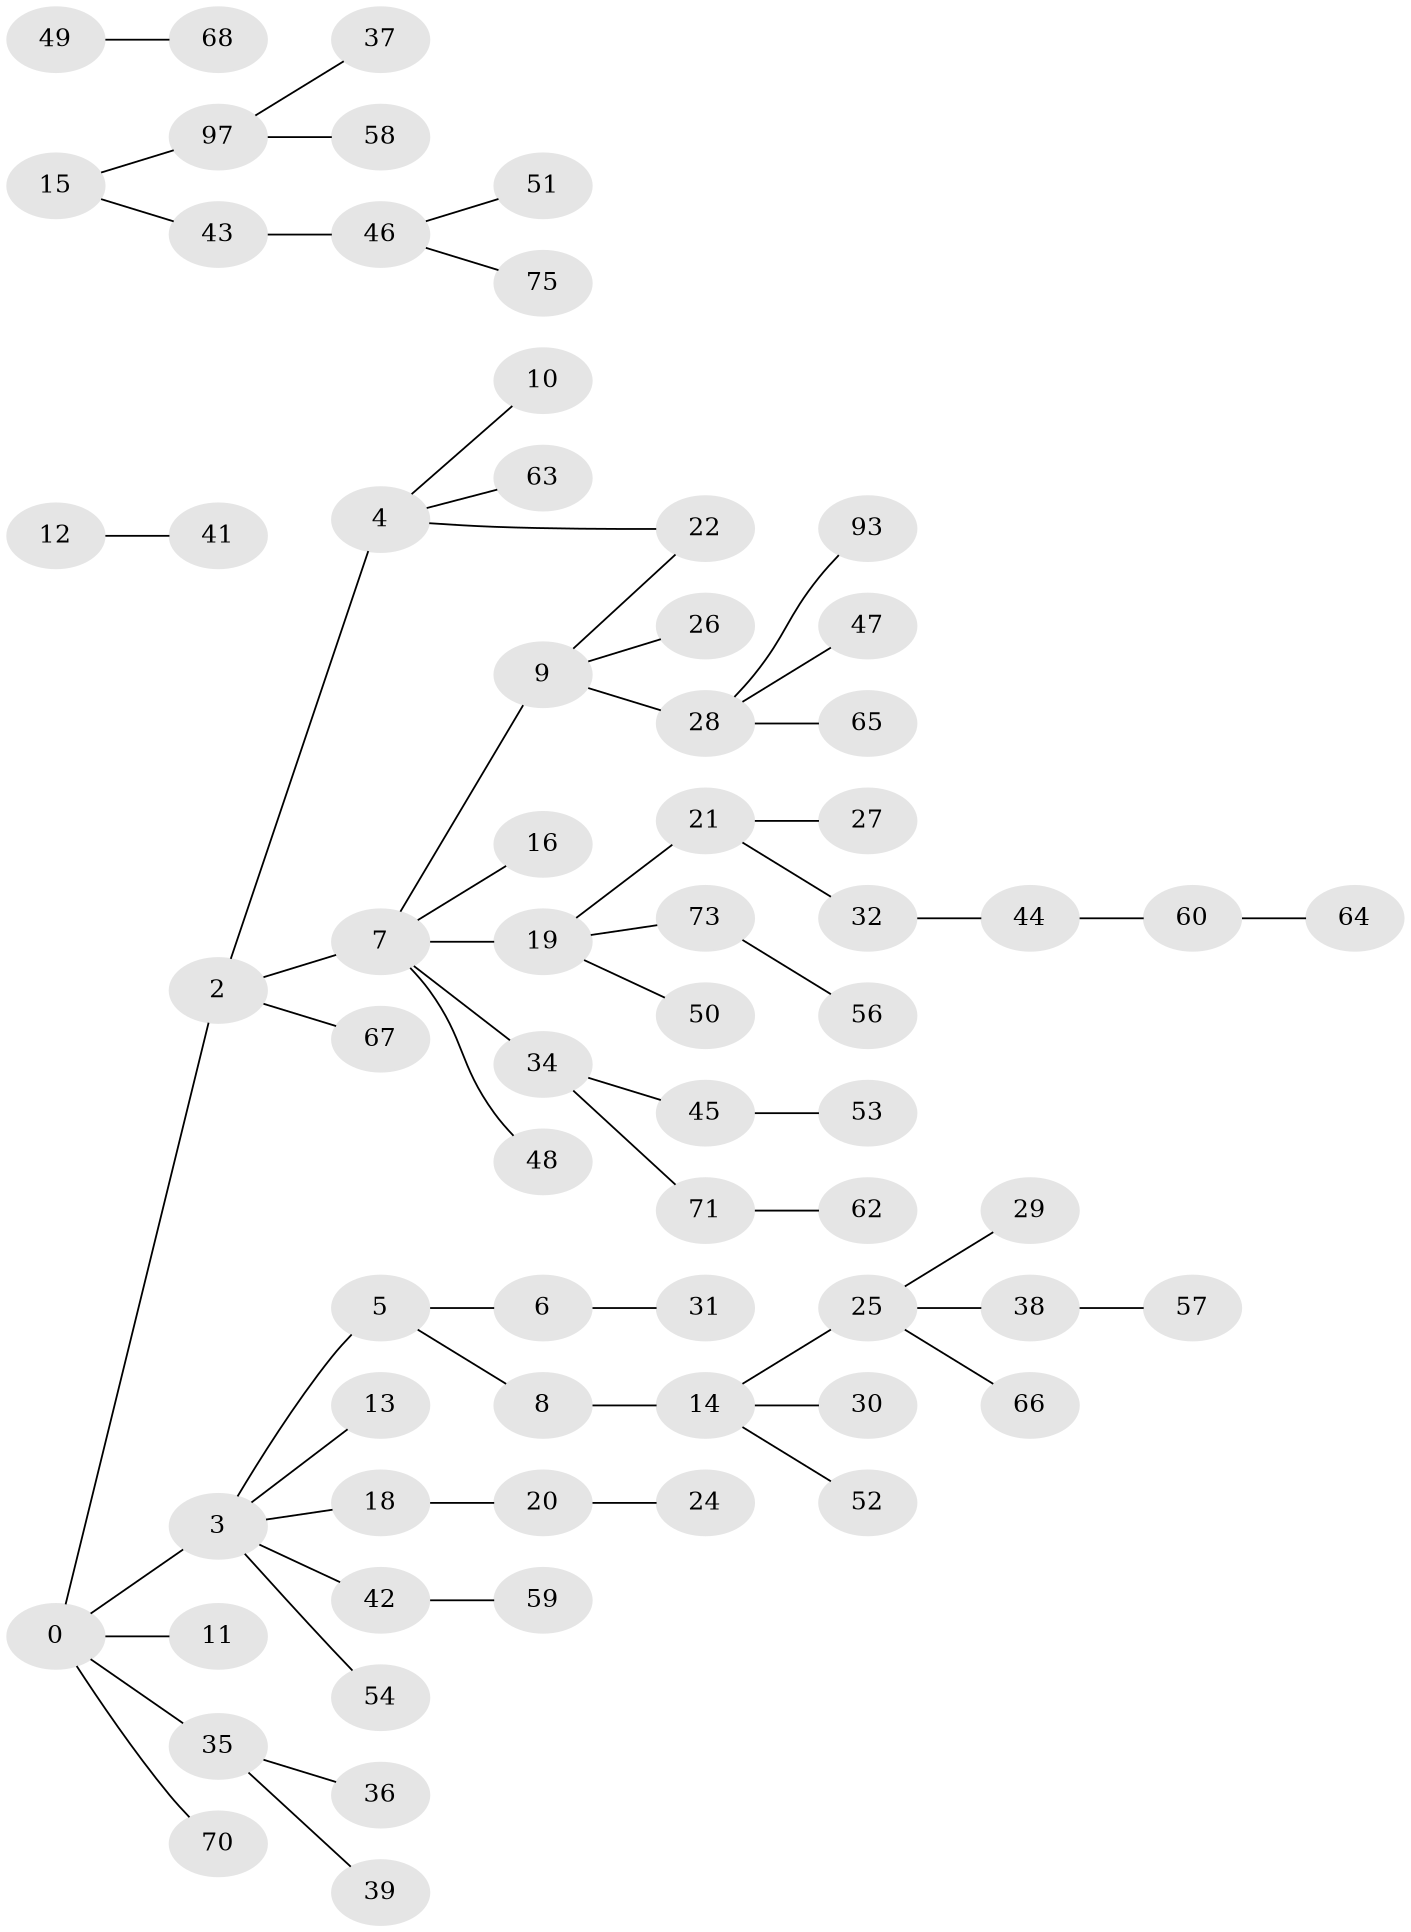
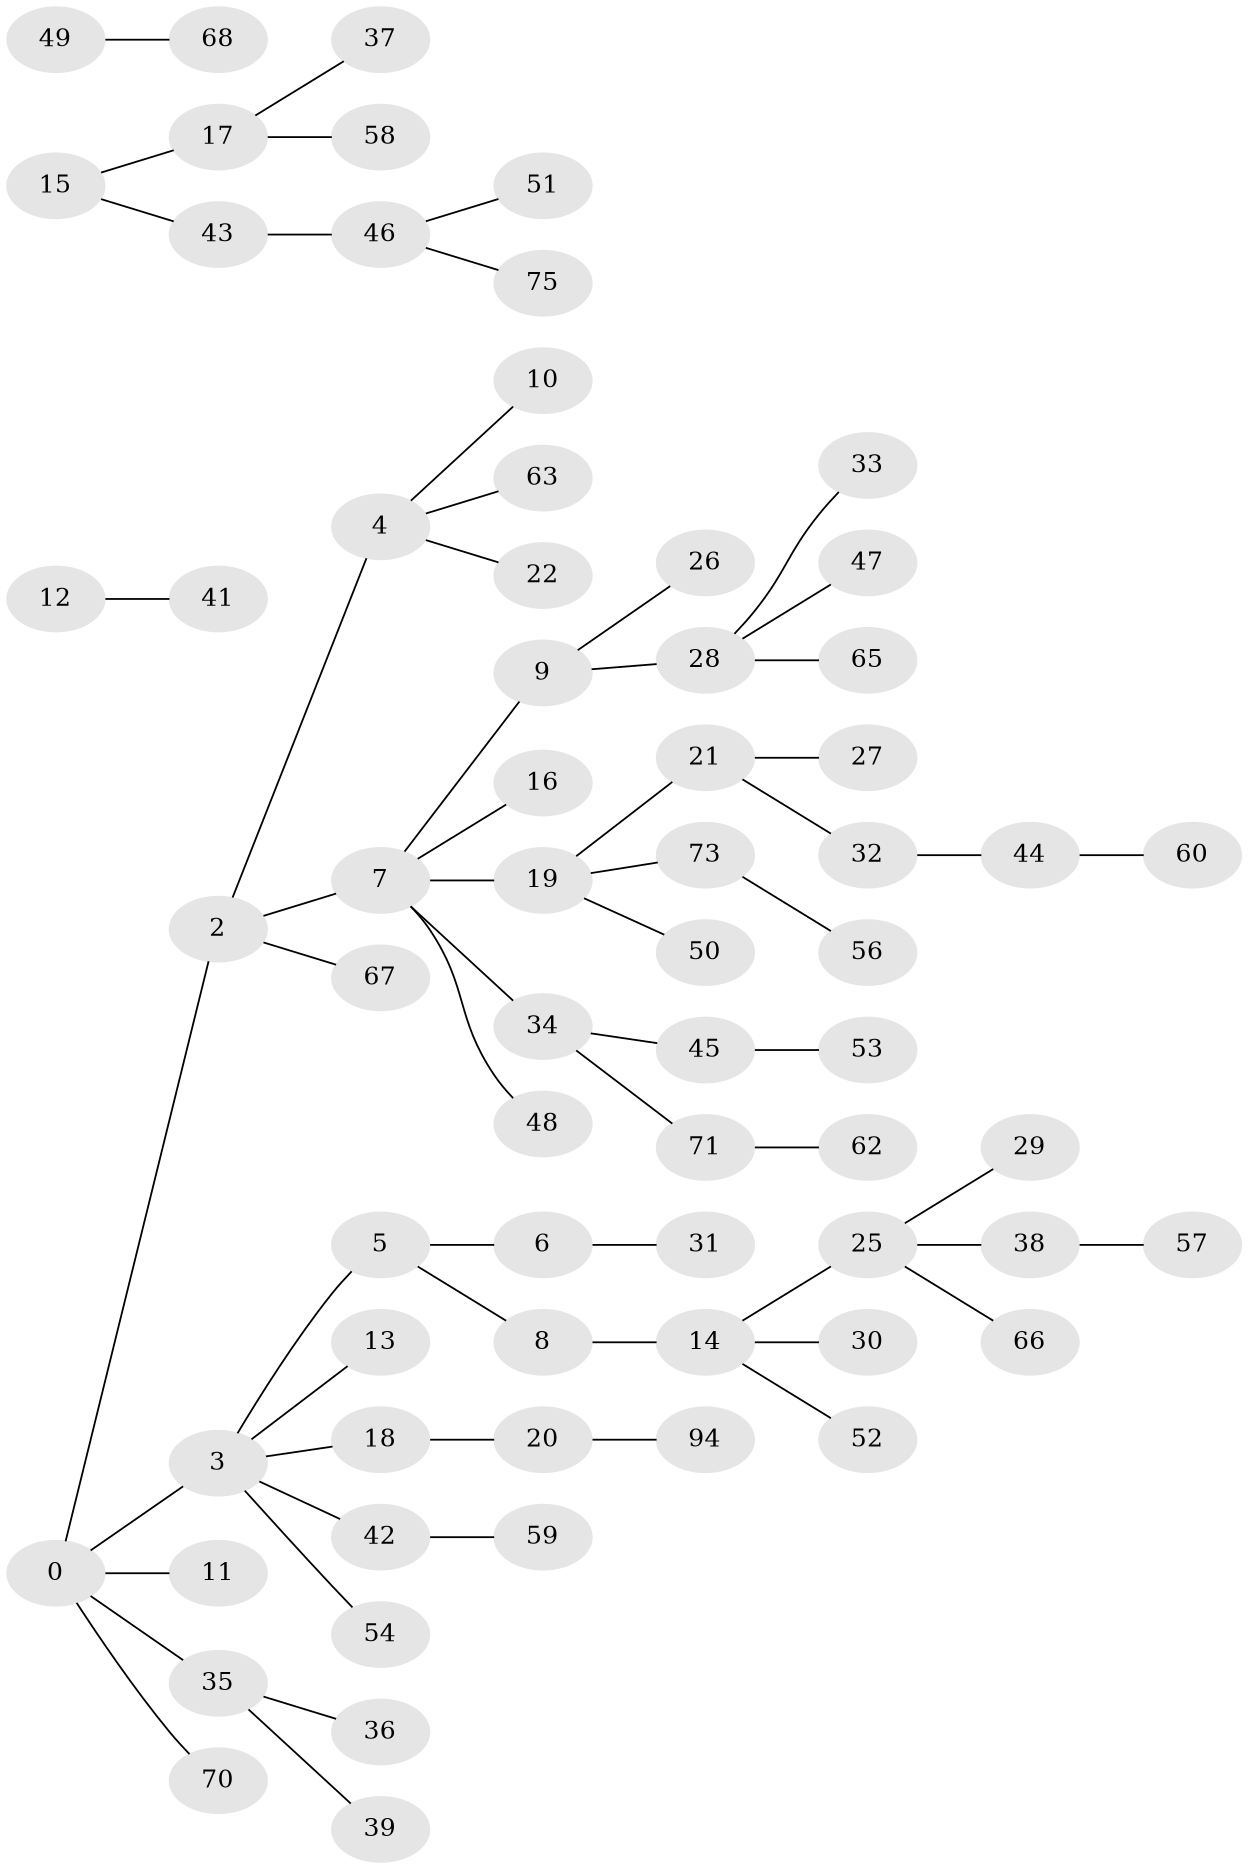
node "97": label "97" -> "17"
node "93": label "93" -> "33"
edge "22" -- "9": removed
node "64": removed
node "24": label "24" -> "94"
